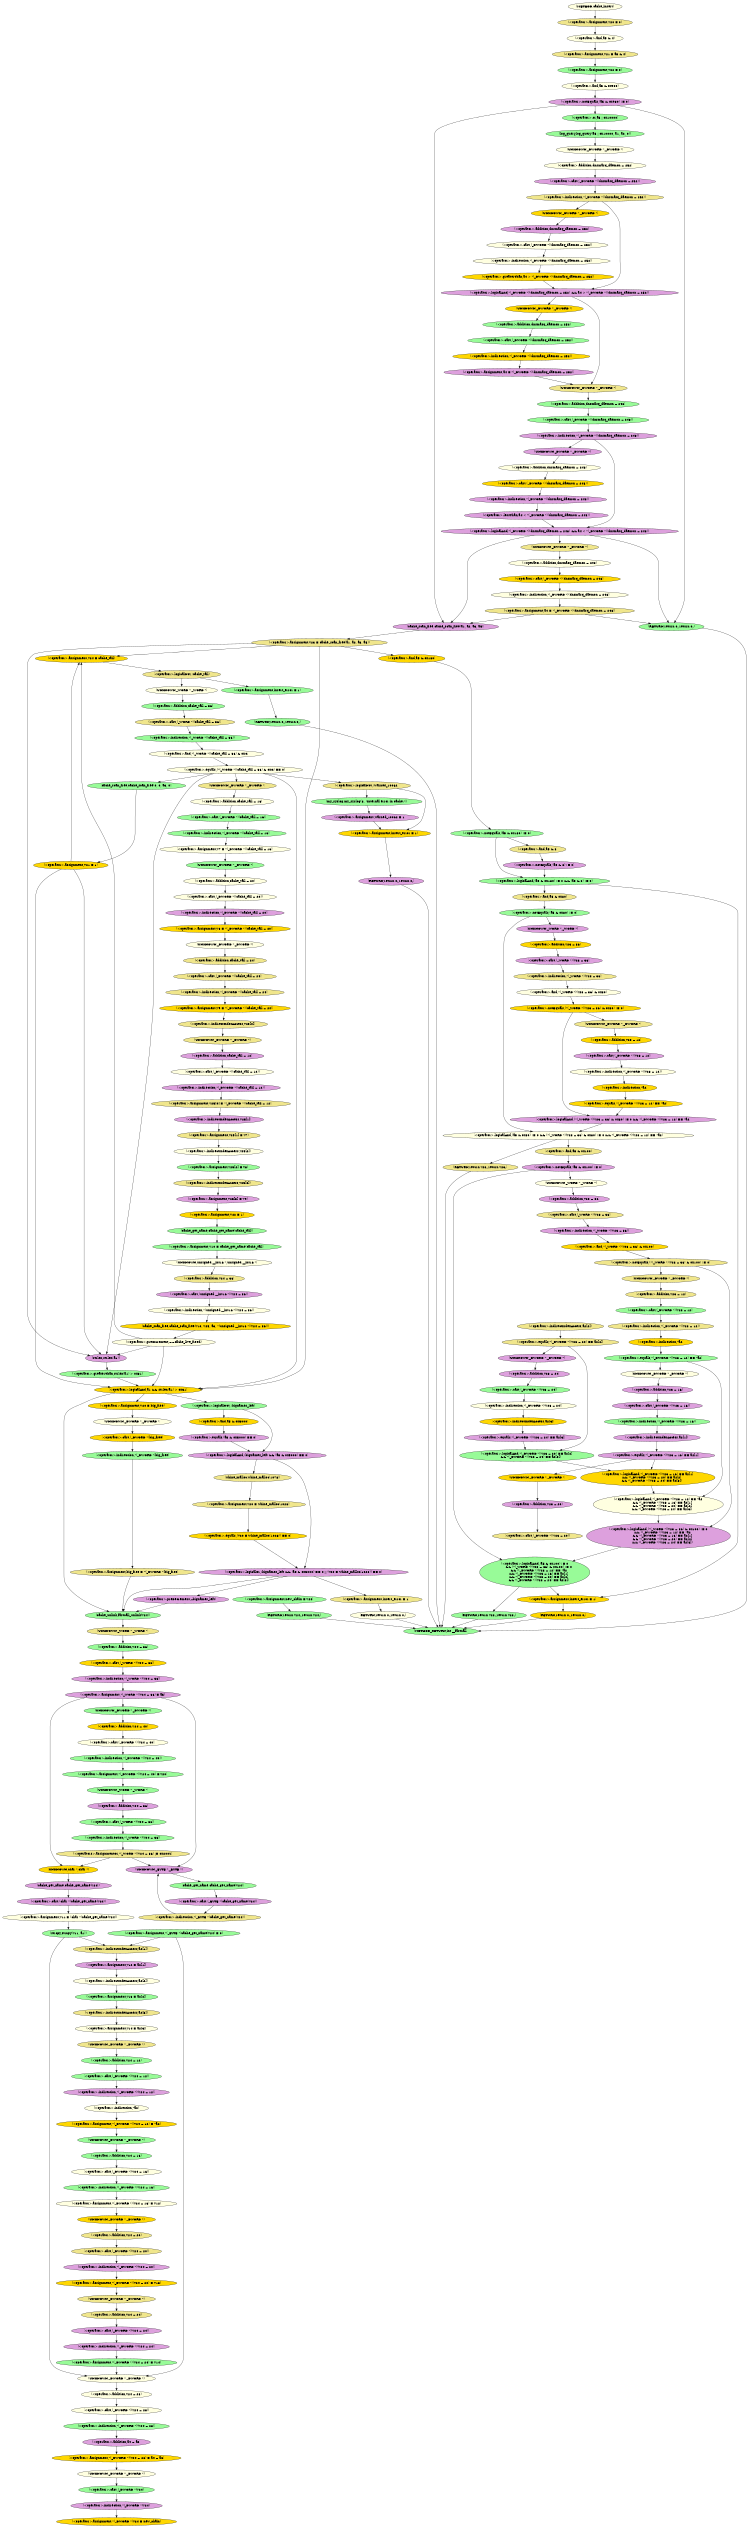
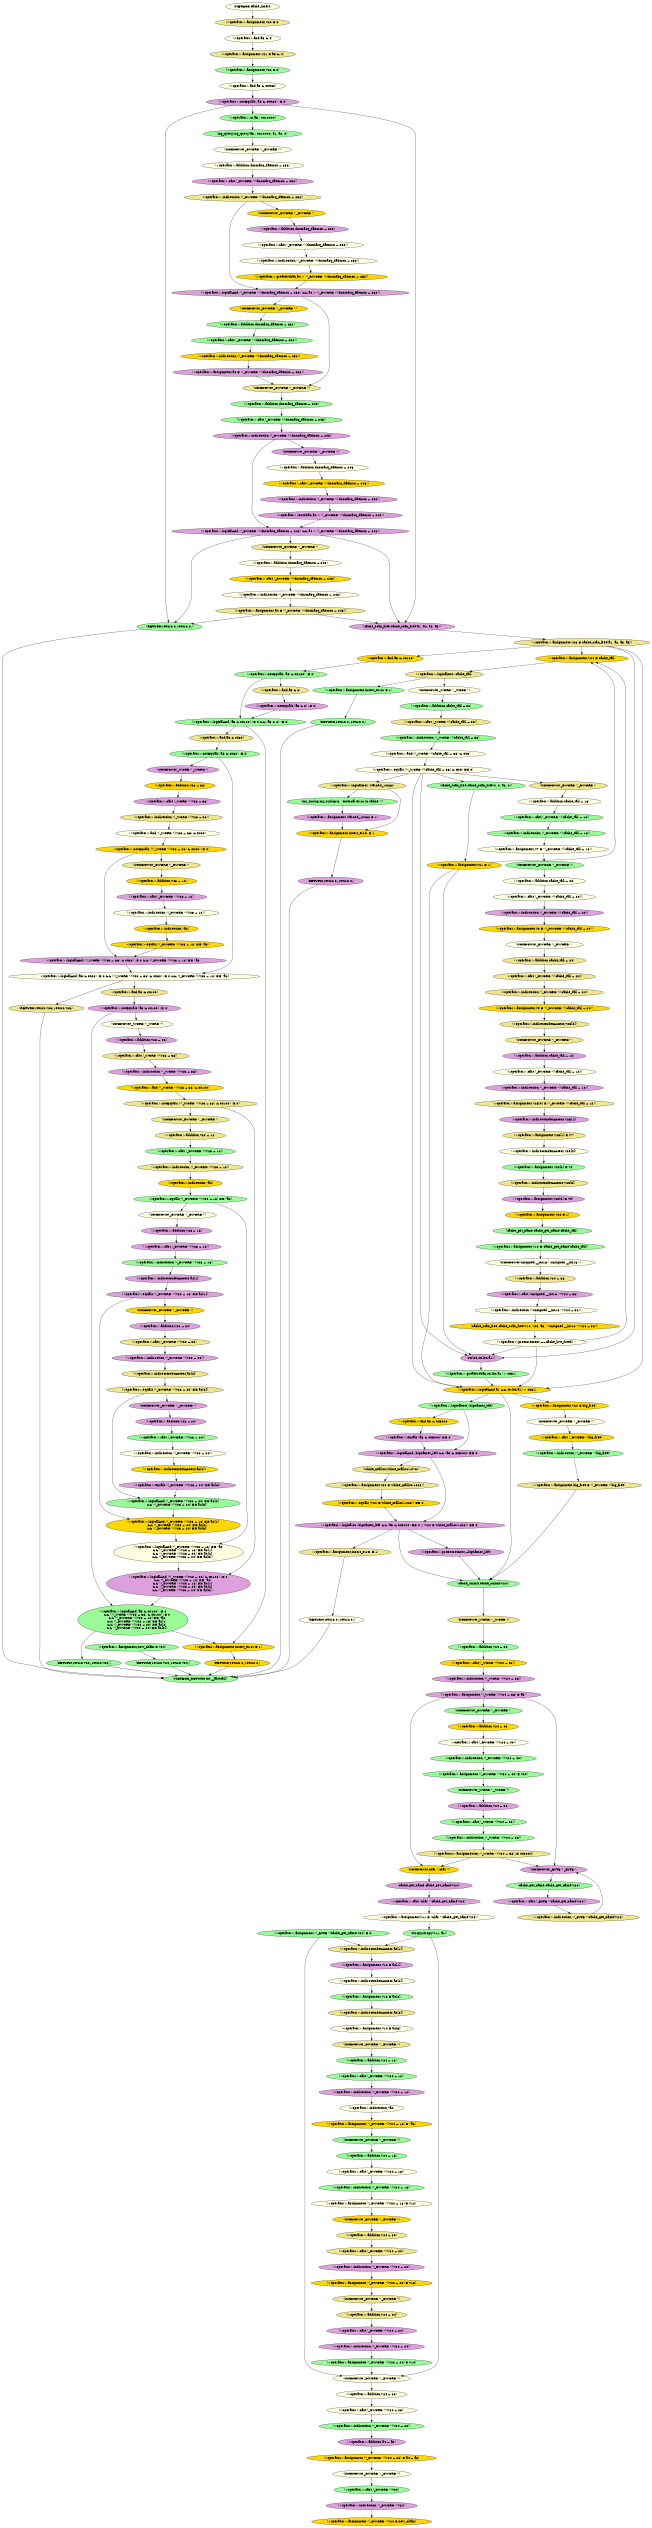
node "(<operator>.indirection,*(_DWORD *)(v23 + 20))": added
node "(cache_unlink,fastcall_unlink(v24))": label "(cache_unlink,fastcall_unlink(v24))" -> "(cache_unlink,cache_unlink(v24))"
